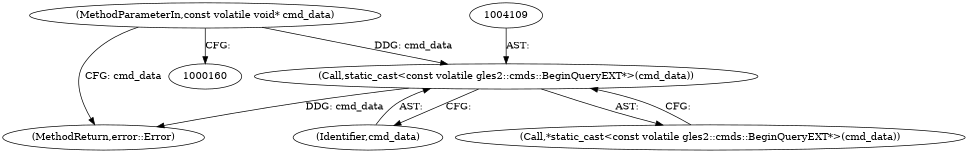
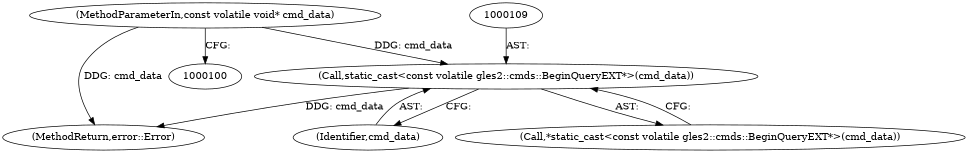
node "1004109": label "1004109" -> "1000109"
edge "(MethodParameterIn,const volatile void* cmd_data)" -> "(MethodReturn,error::Error)": label "CFG: cmd_data" -> "DDG: cmd_data"
node "1000160": label "1000160" -> "1000100"
